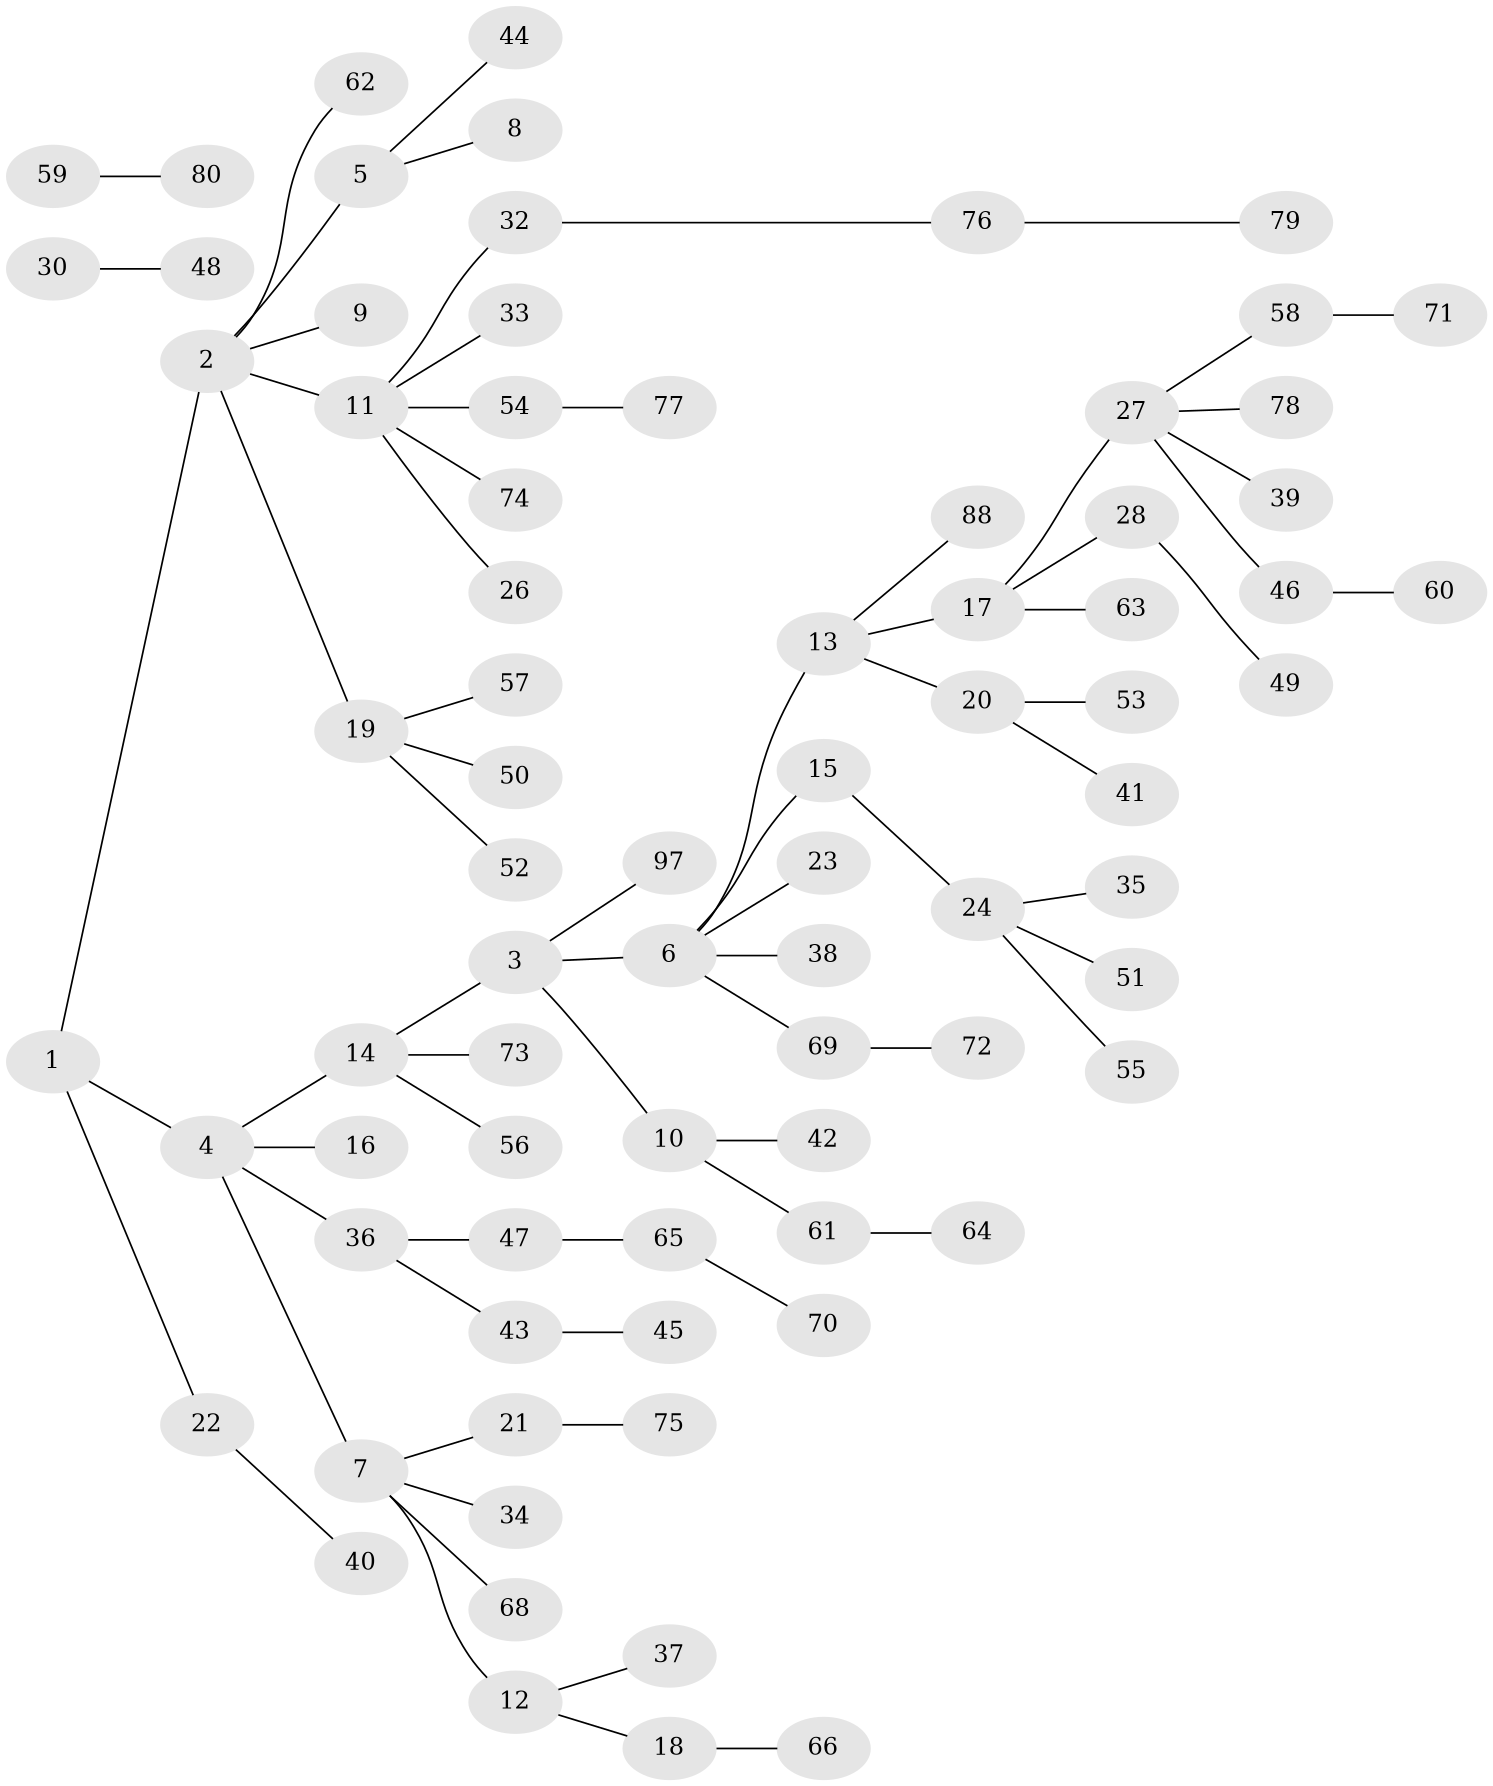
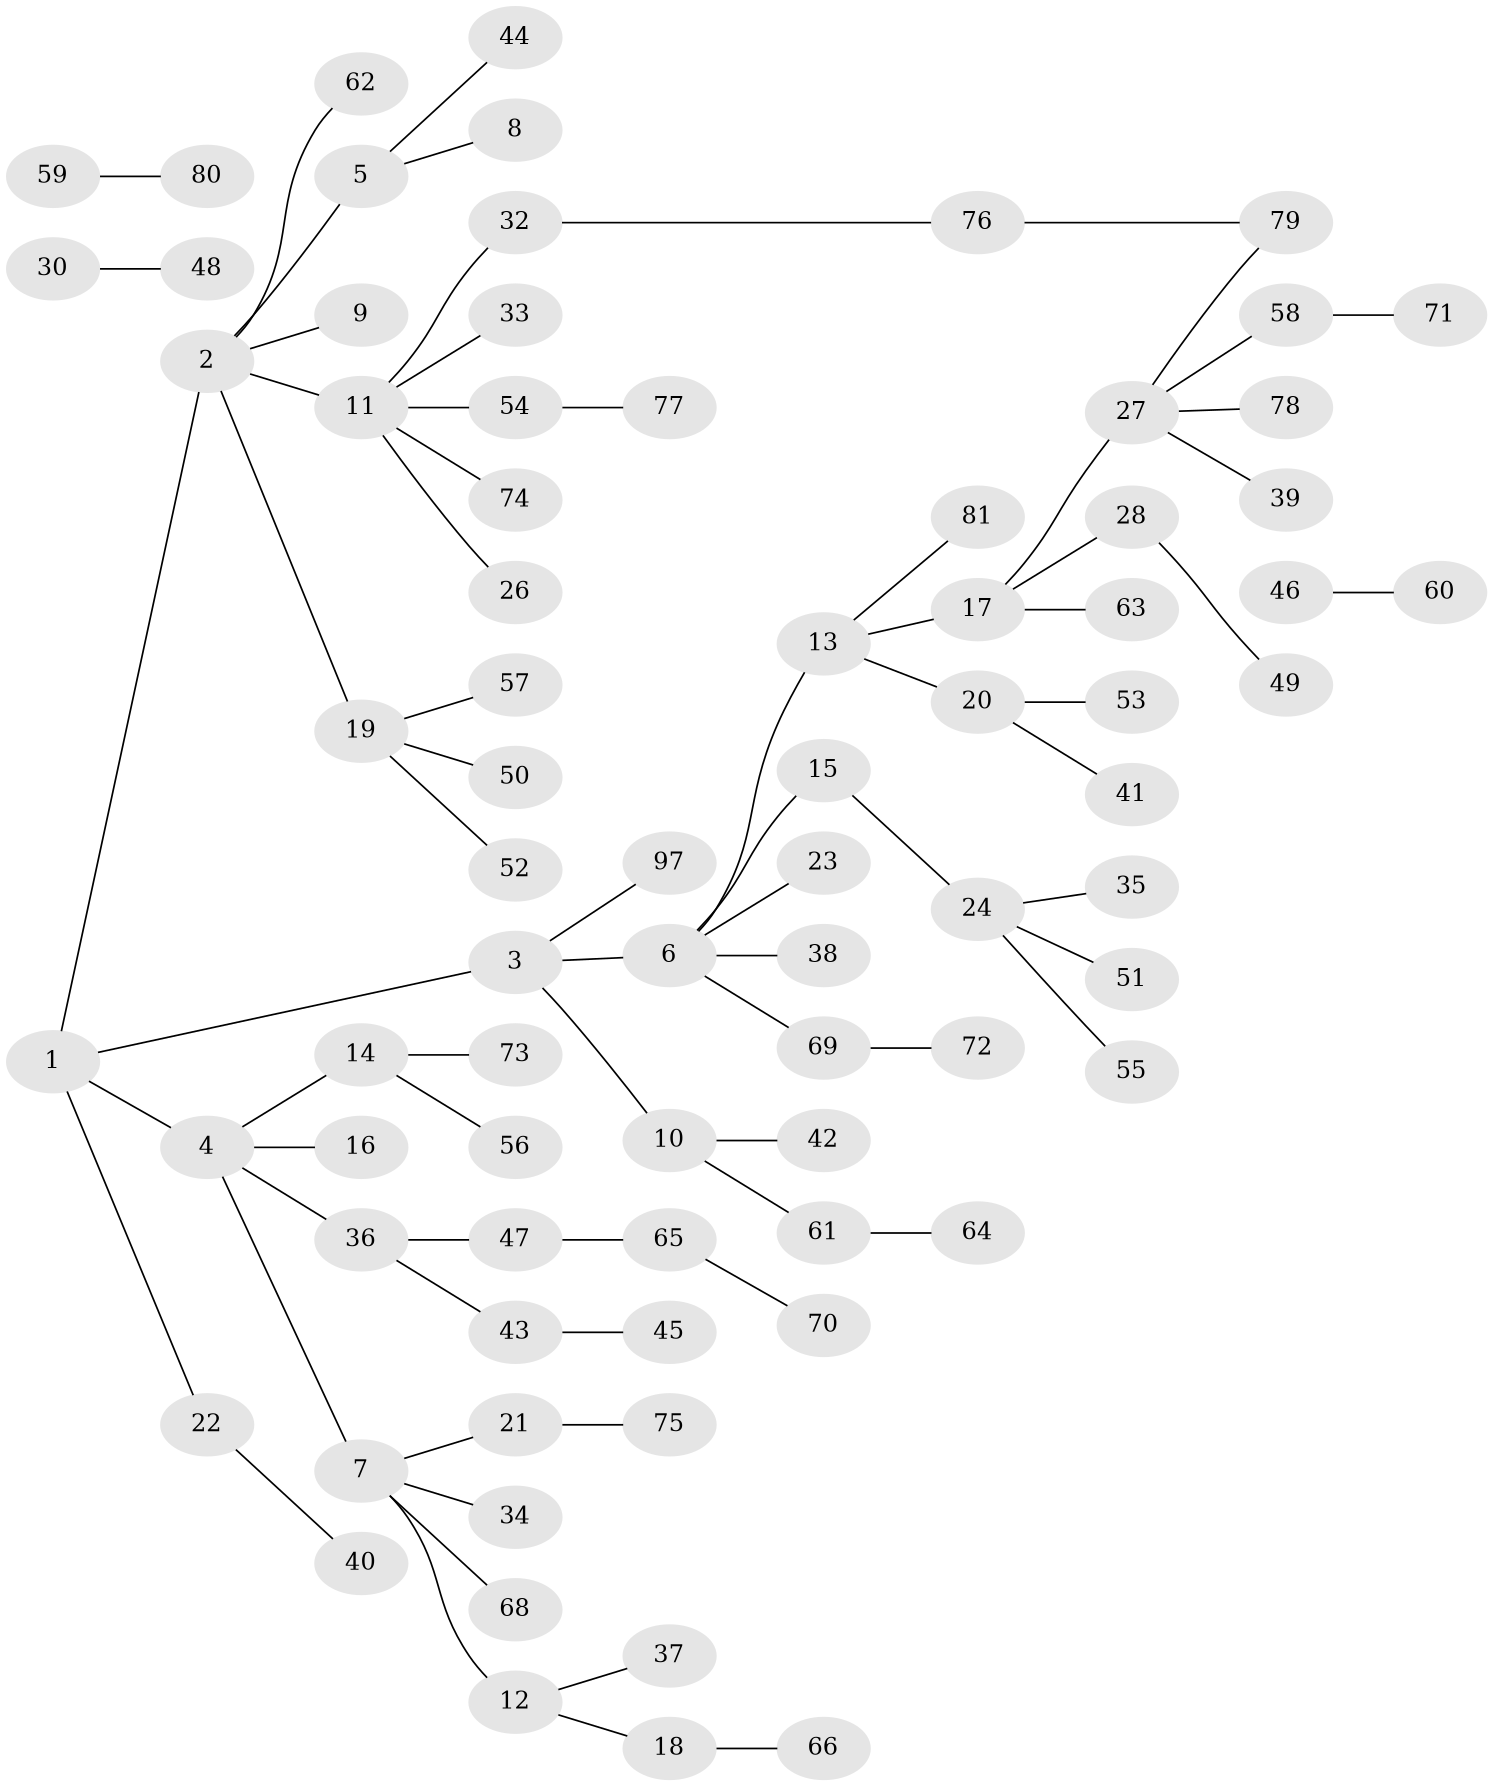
edge "27" -- "46": now "27" -- "79"
node "88": label "88" -> "81"
edge "3" -- "14": now "3" -- "1"
